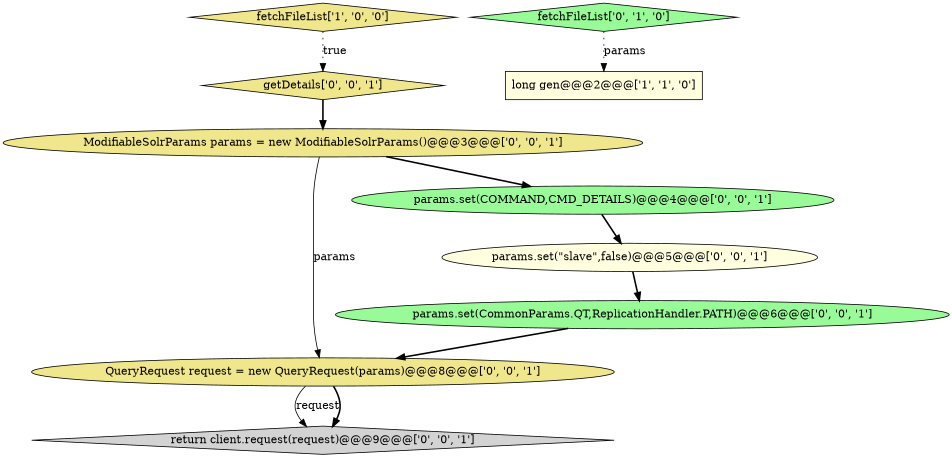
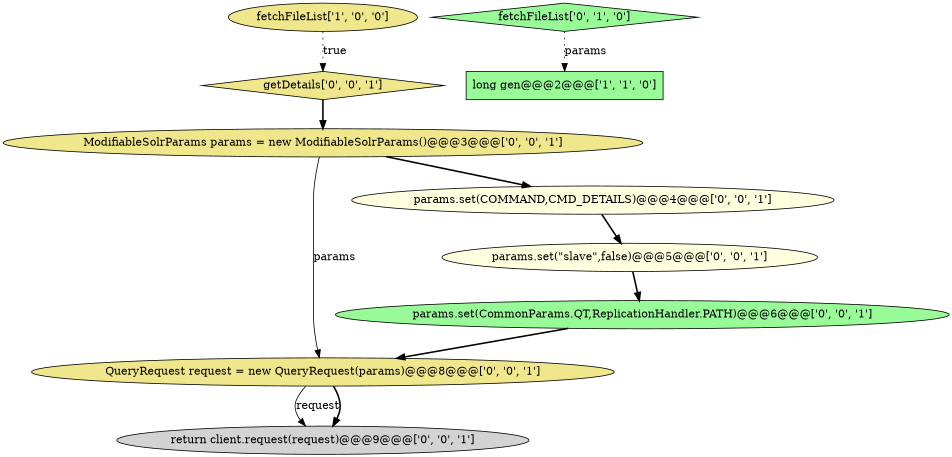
node "fetchFileList['1', '0', '0']": shape diamond -> ellipse
node "long gen@@@2@@@['1', '1', '0']": fillcolor lightyellow -> palegreen
node "params.set(COMMAND,CMD_DETAILS)@@@4@@@['0', '0', '1']": fillcolor palegreen -> lightyellow
node "return client.request(request)@@@9@@@['0', '0', '1']": shape diamond -> ellipse
